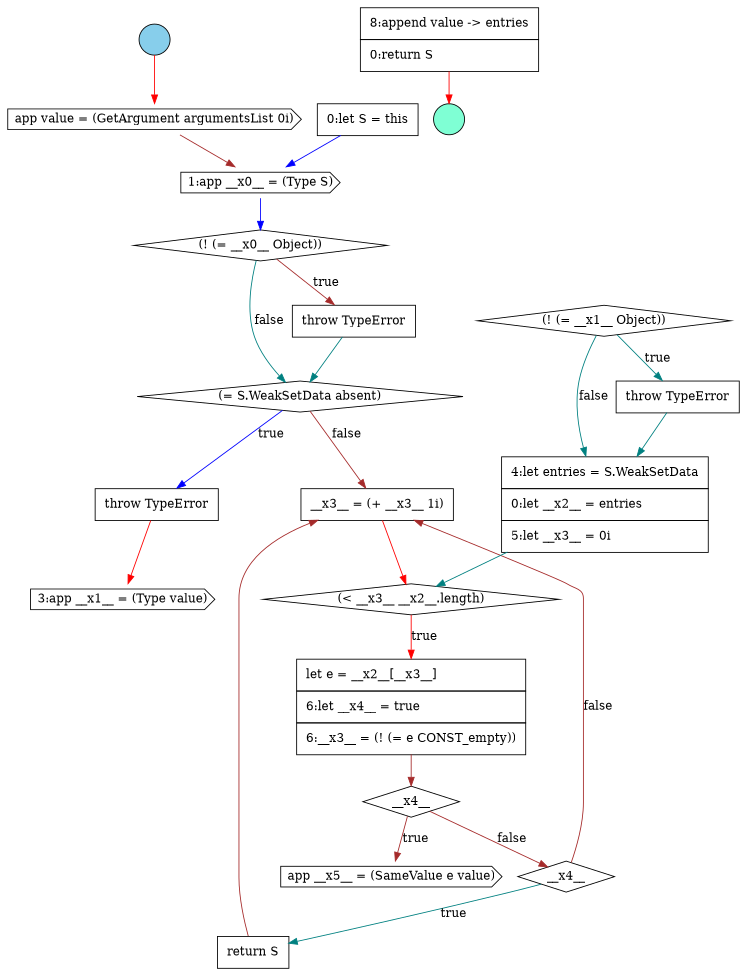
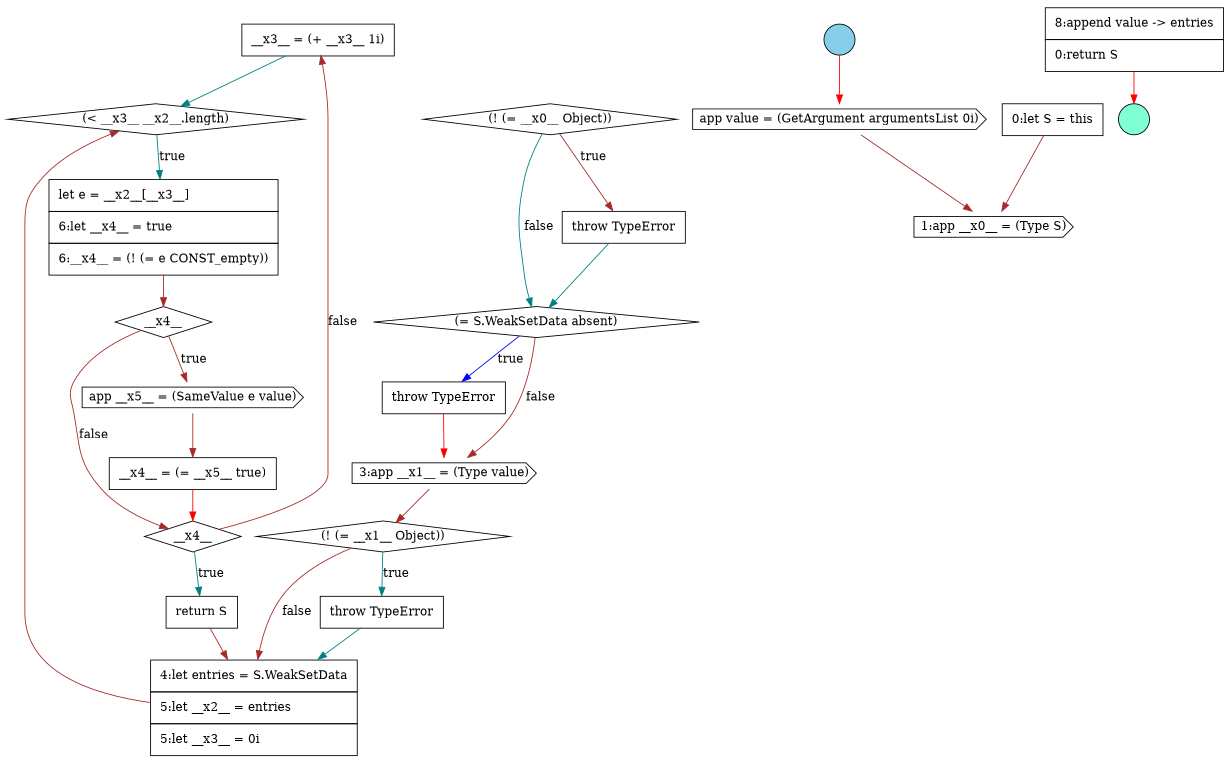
edge "0:let S = this" -> "1:app __x0__ = (Type S)": color blue -> brown
edge "1:app __x0__ = (Type S)" -> "(! (= __x0__ Object))": removed
edge "(! (= __x1__ Object))" -> "4:let entries = S.WeakSetData": color teal -> brown
edge "(= S.WeakSetData absent)" -> "__x3__ = (+ __x3__ 1i)": now "(= S.WeakSetData absent)" -> "3:app __x1__ = (Type value)"
node "__x4__ = (= __x5__ true)": added
edge "3:app __x1__ = (Type value)" -> "(! (= __x1__ Object))": added
node "4:let entries = S.WeakSetData": text "0:let __x2__ = entries" -> "5:let __x2__ = entries"
edge "__x3__ = (+ __x3__ 1i)" -> "(< __x3__ __x2__.length)": color red -> teal
edge "4:let entries = S.WeakSetData" -> "(< __x3__ __x2__.length)": color teal -> brown
edge "(< __x3__ __x2__.length)" -> "let e = __x2__[__x3__]": color red -> teal
edge "return S" -> "__x3__ = (+ __x3__ 1i)": now "return S" -> "4:let entries = S.WeakSetData"
node "let e = __x2__[__x3__]": text "6:__x3__ = (! (= e CONST_empty))" -> "6:__x4__ = (! (= e CONST_empty))"
